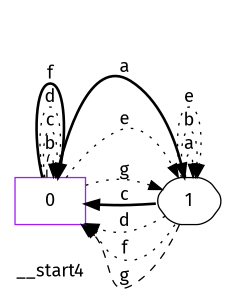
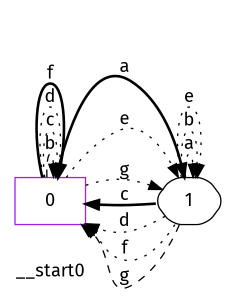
node "__start4": label "__start4" -> "__start0"
